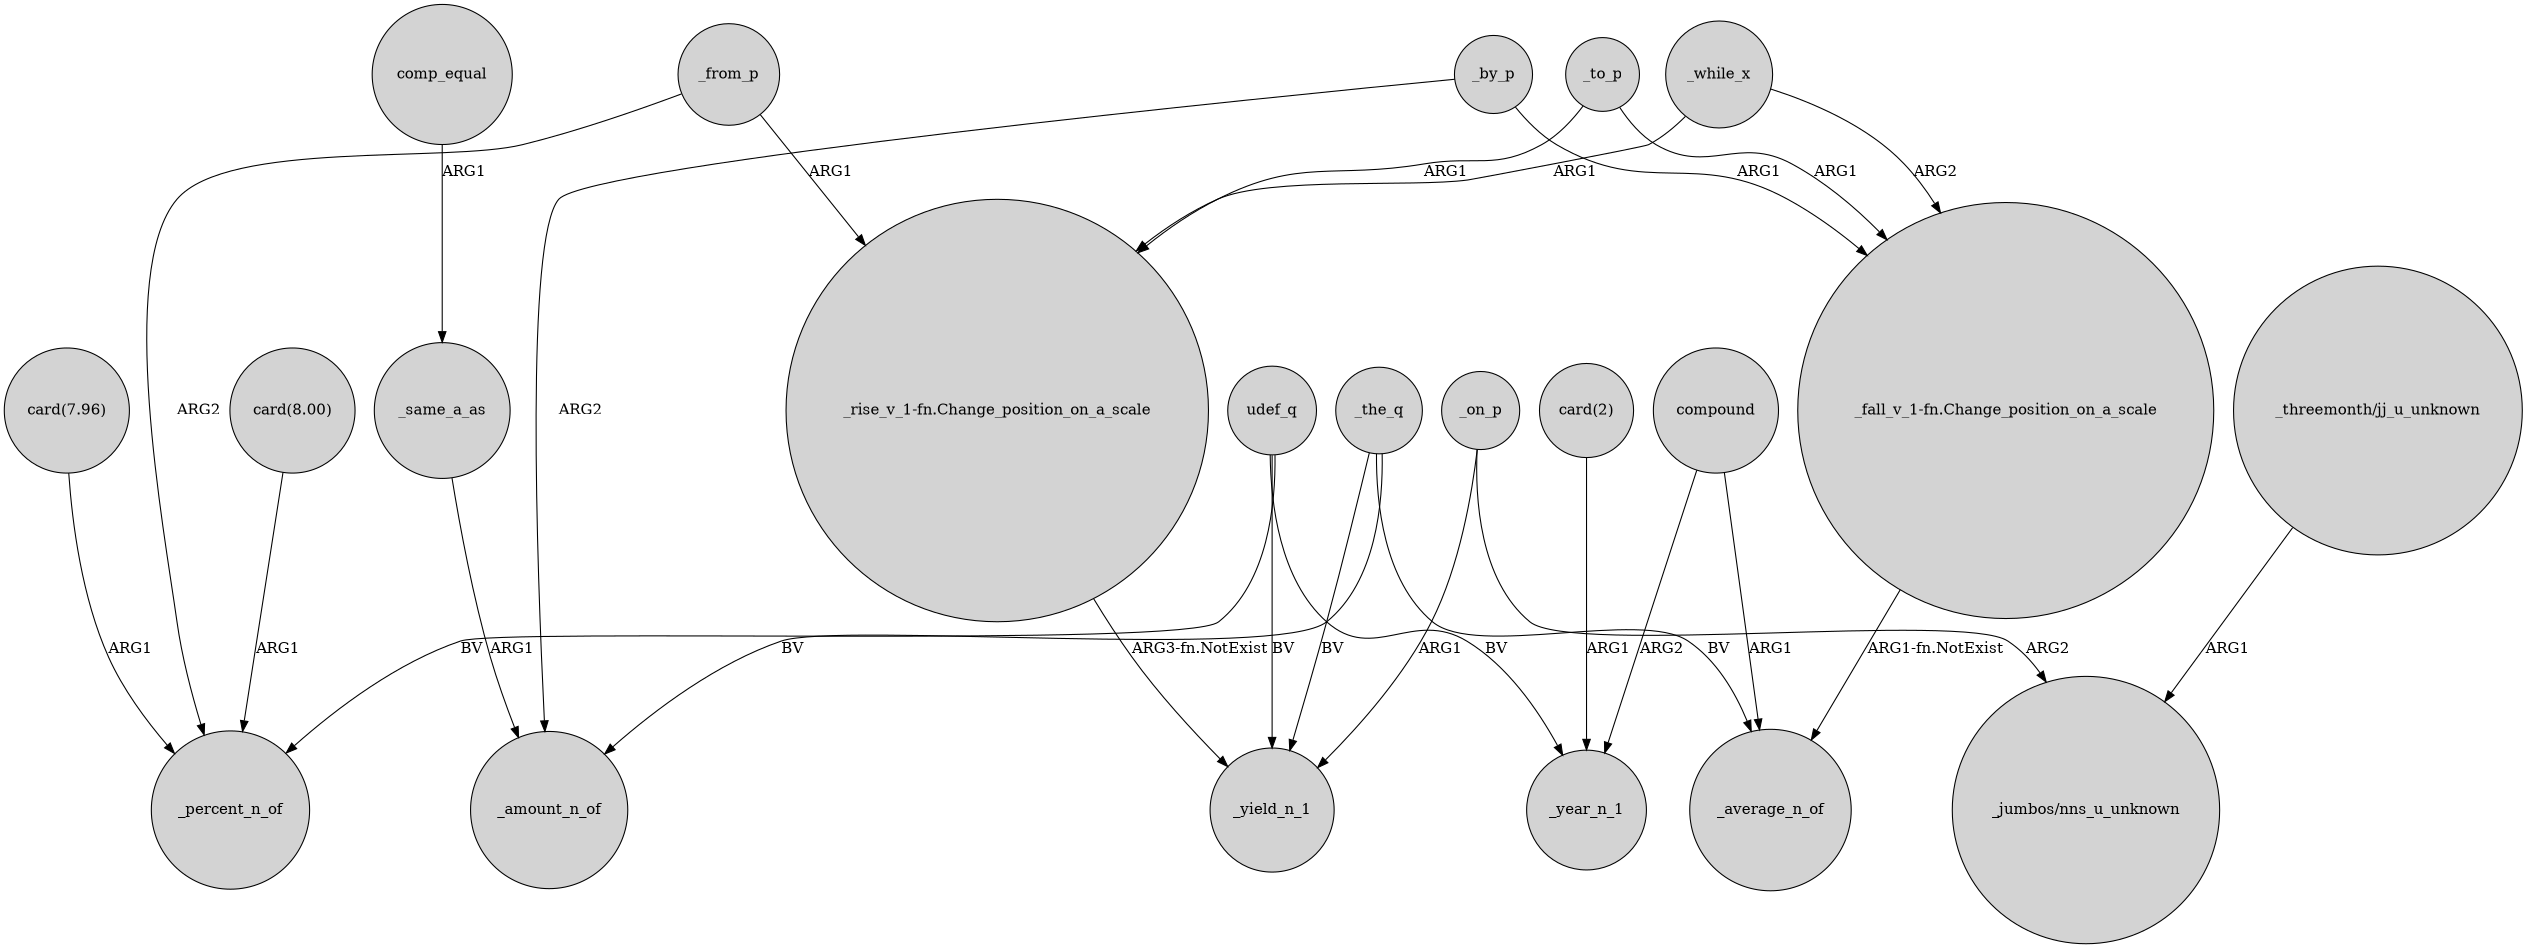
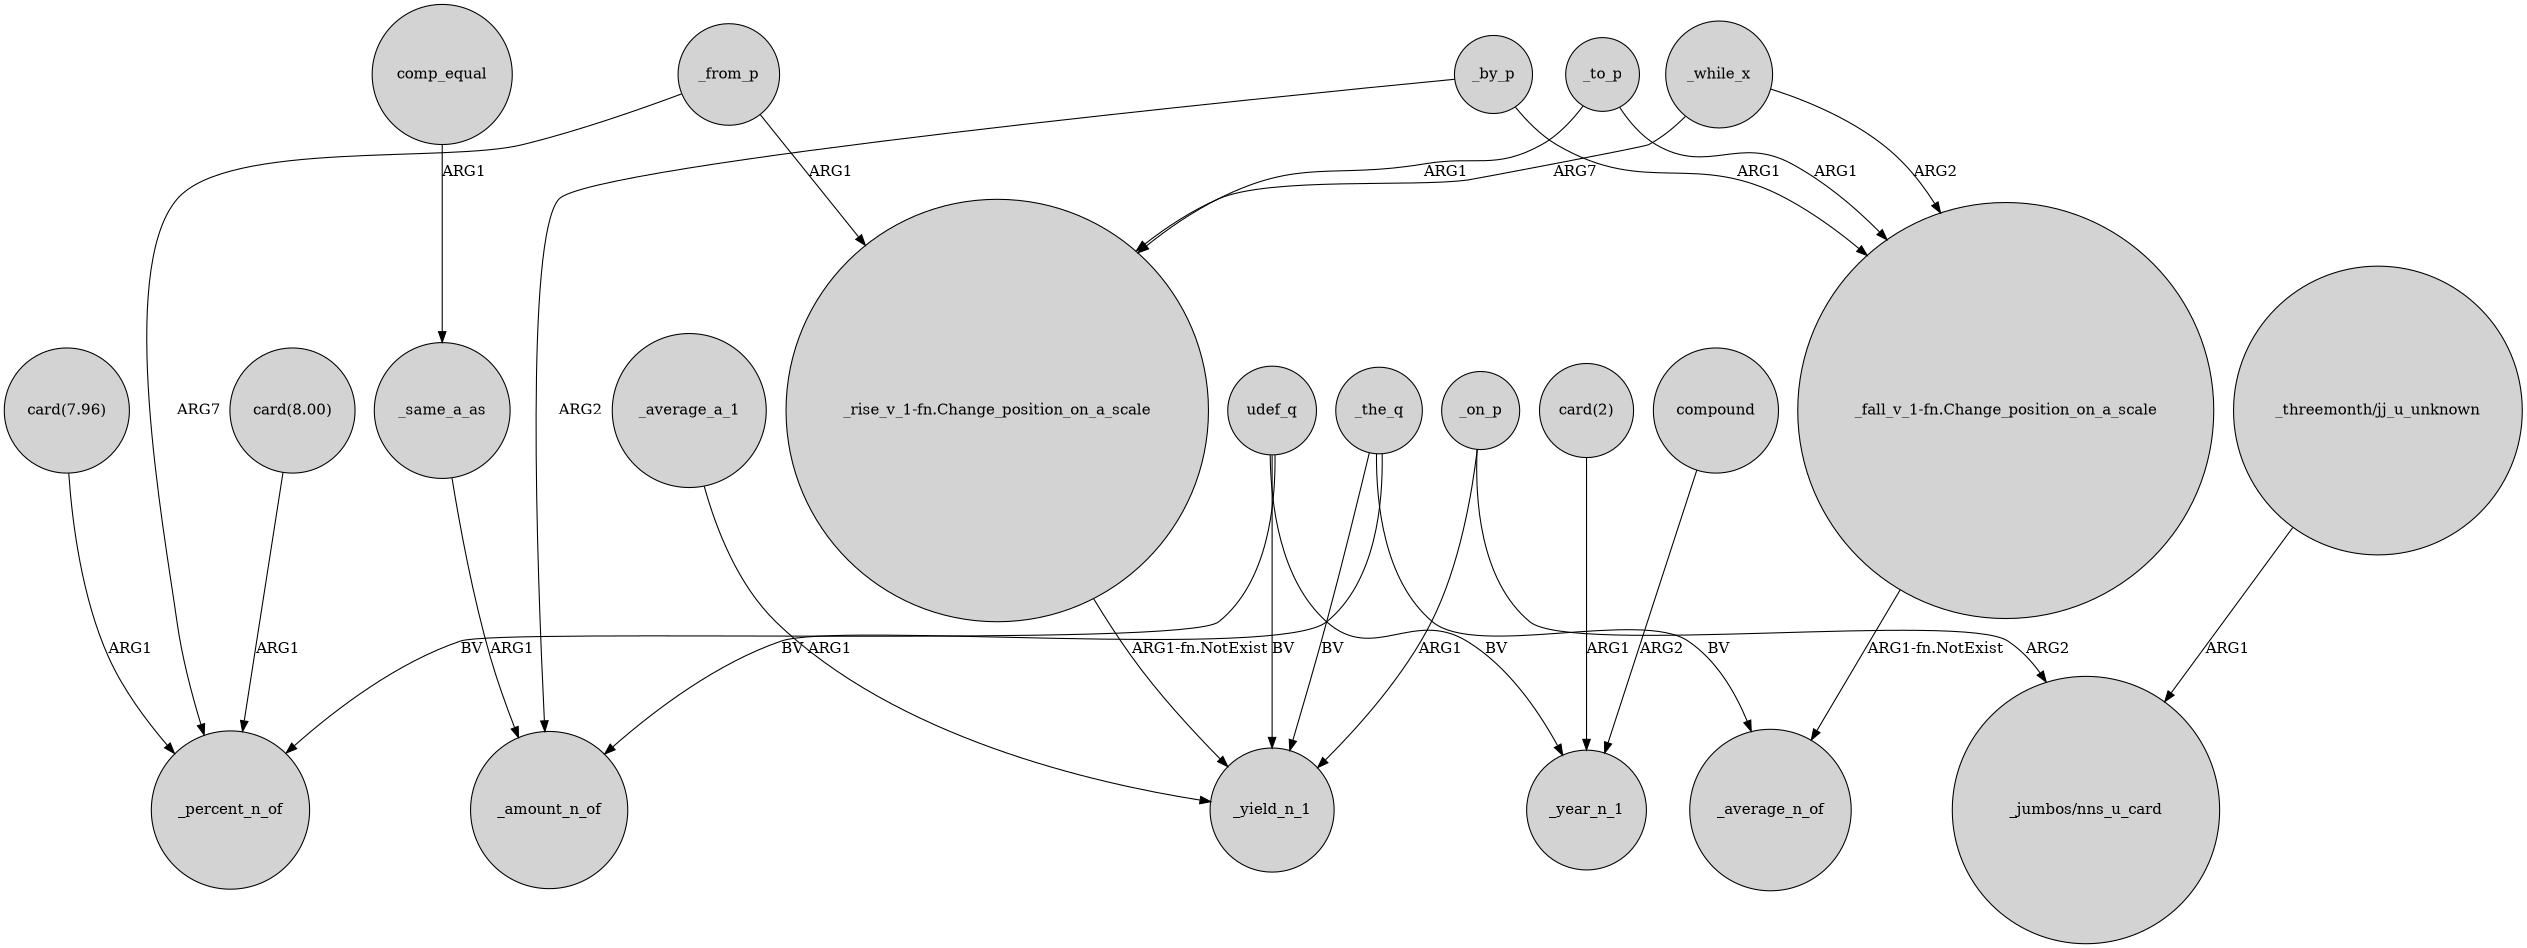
edge "_while_x" -> "_rise_v_1-fn.Change_position_on_a_scale": label "ARG1" -> "ARG7"
edge "_from_p" -> "_percent_n_of": label "ARG2" -> "ARG7"
node "_average_a_1": added
edge "compound" -> "_average_n_of": removed, label "ARG1"
edge "_rise_v_1-fn.Change_position_on_a_scale" -> "_yield_n_1": label "ARG3-fn.NotExist" -> "ARG1-fn.NotExist"
node "_jumbos/nns_u_unknown": label "_jumbos/nns_u_unknown" -> "_jumbos/nns_u_card"
